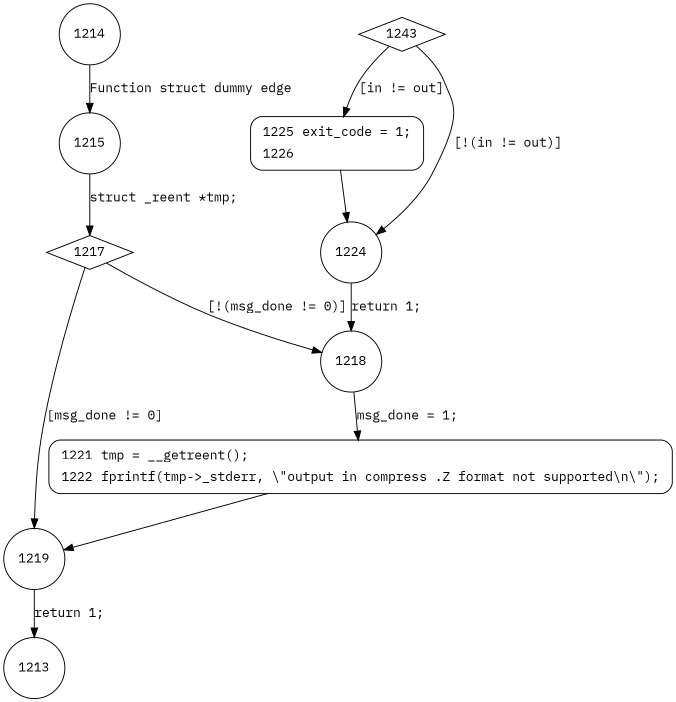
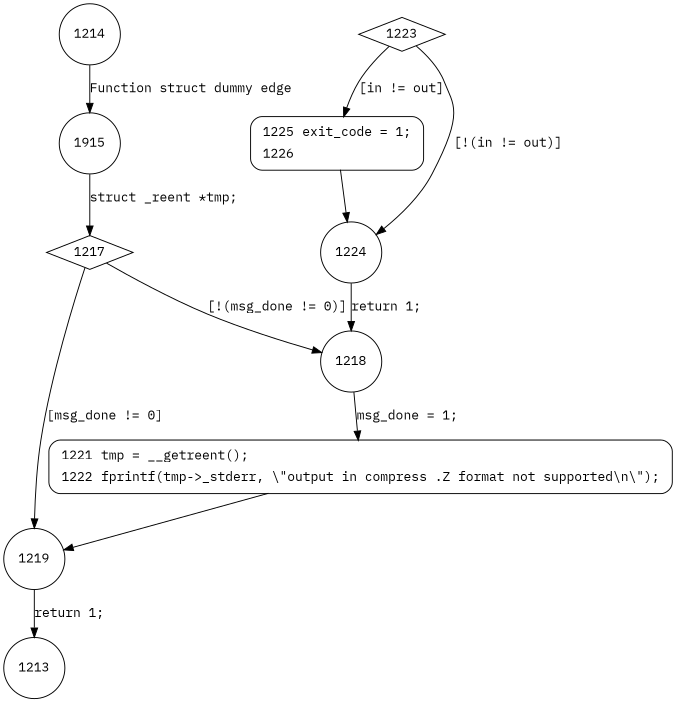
node "1243": label "1243" -> "1223"
node "1215": label "1215" -> "1915"
